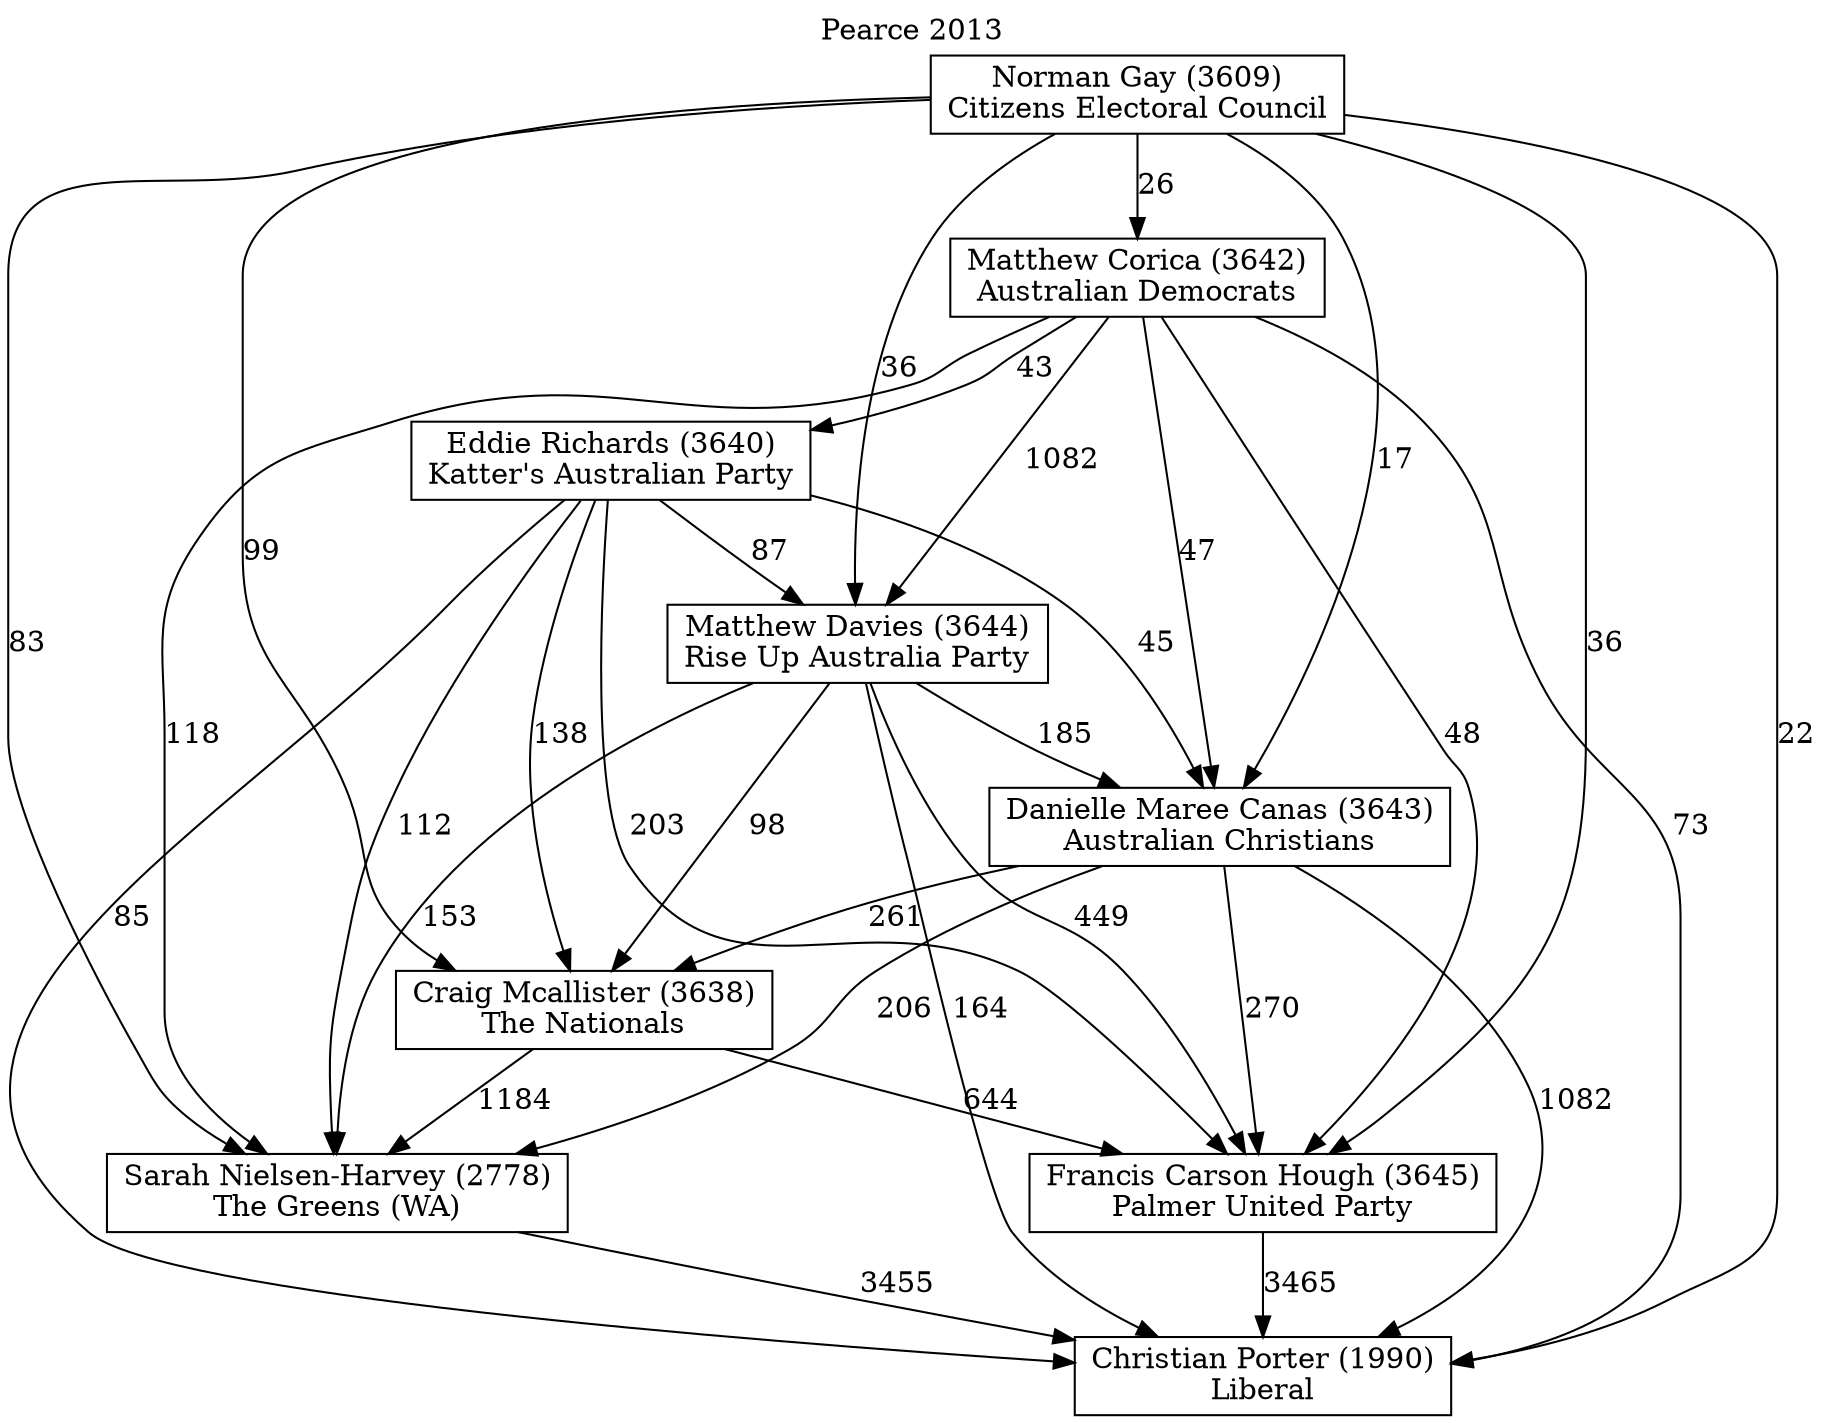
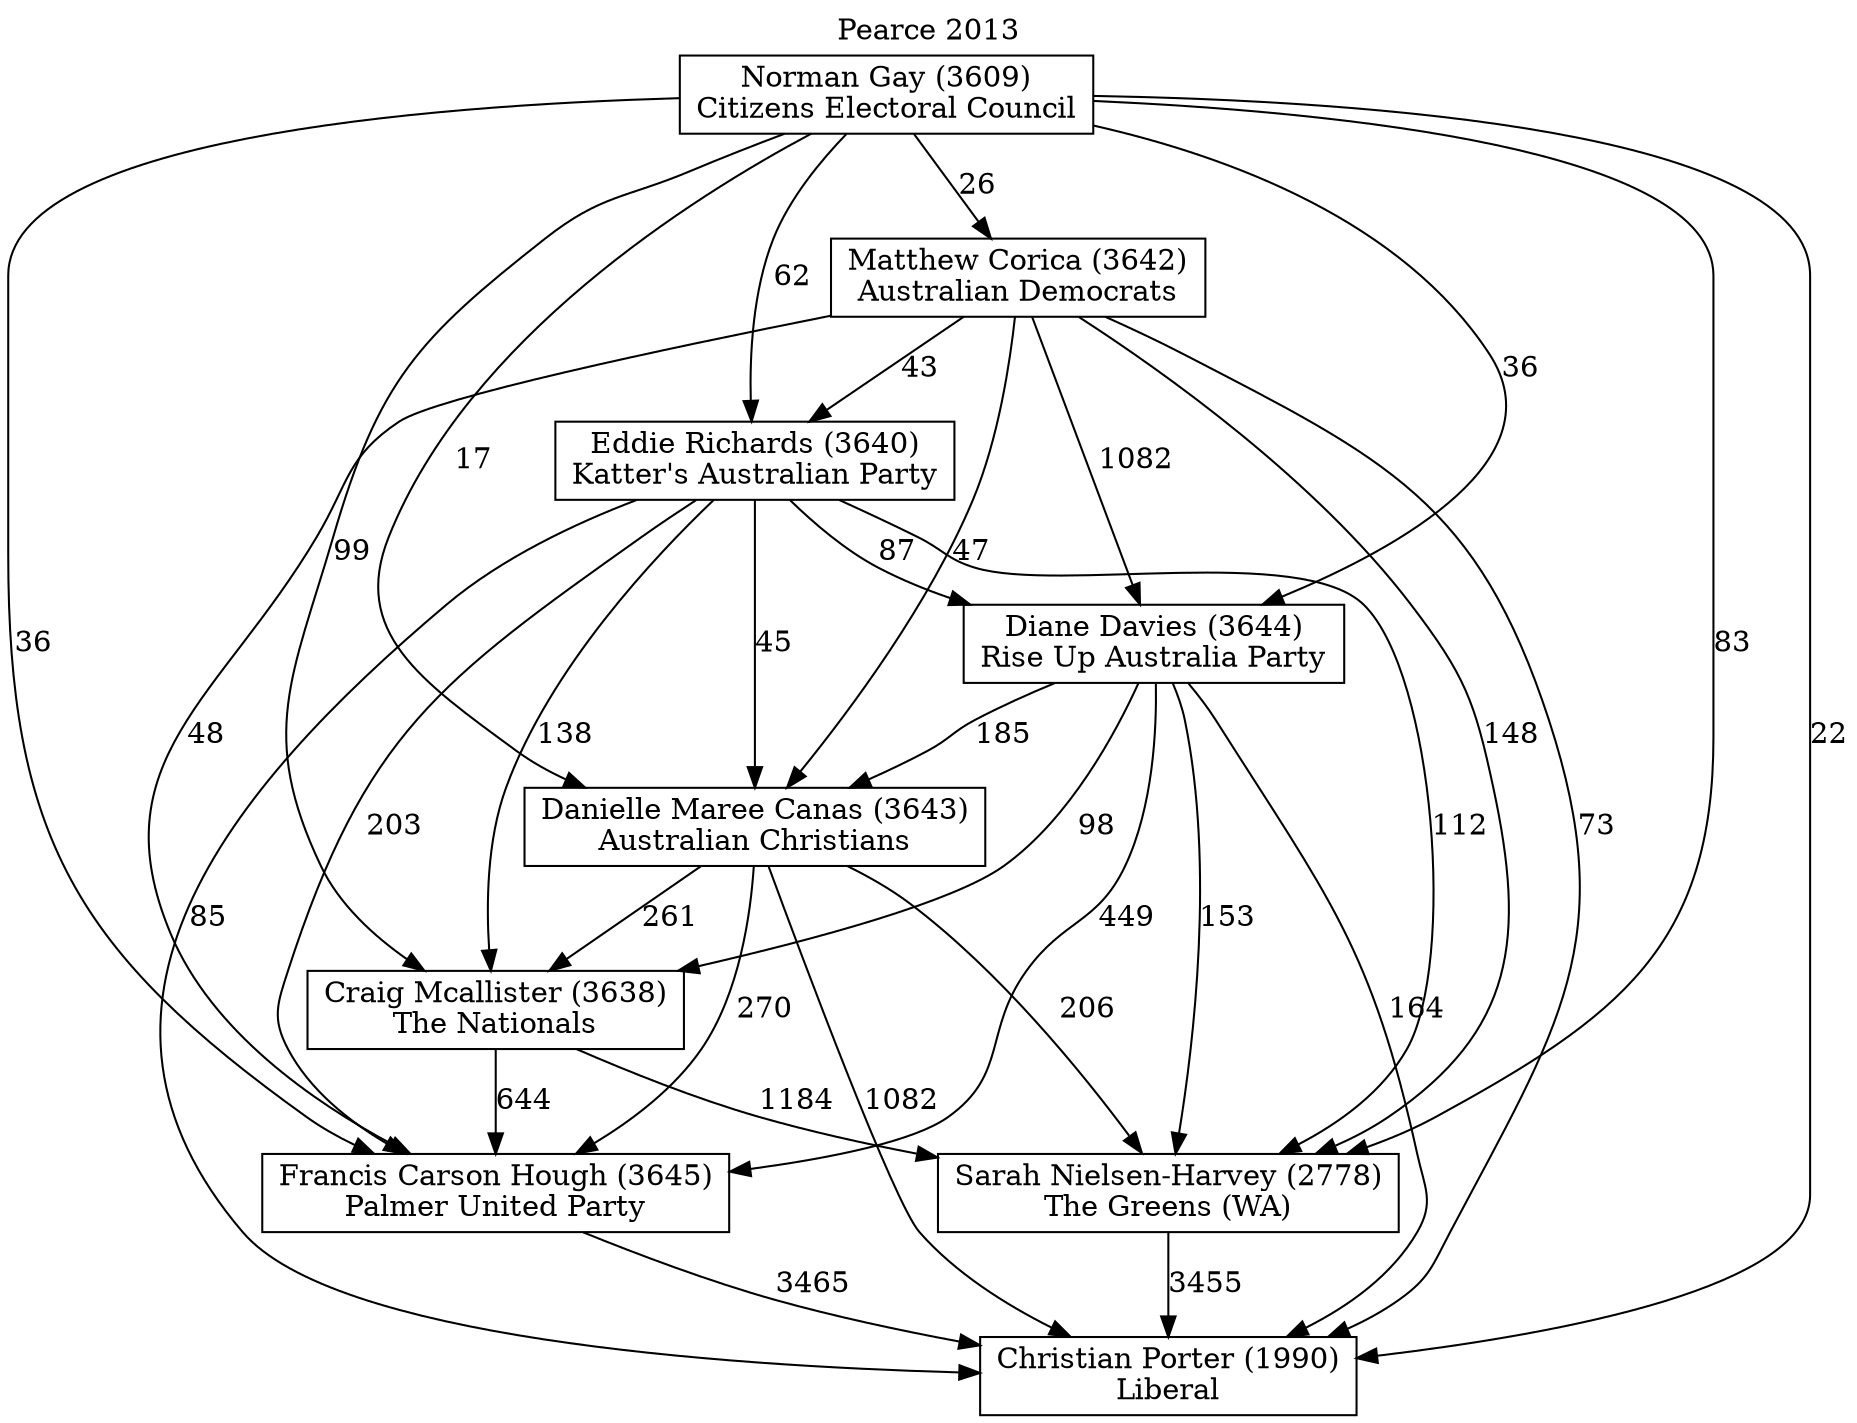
edge "Norman Gay (3609) Citizens Electoral Council" -> "Eddie Richards (3640) Katter's Australian Party": added, label "62"
node "Matthew Davies (3644) Rise Up Australia Party": label "Matthew Davies (3644) Rise Up Australia Party" -> "Diane Davies (3644) Rise Up Australia Party"
edge "Matthew Corica (3642) Australian Democrats" -> "Sarah Nielsen-Harvey (2778) The Greens (WA)": label "118" -> "148"
